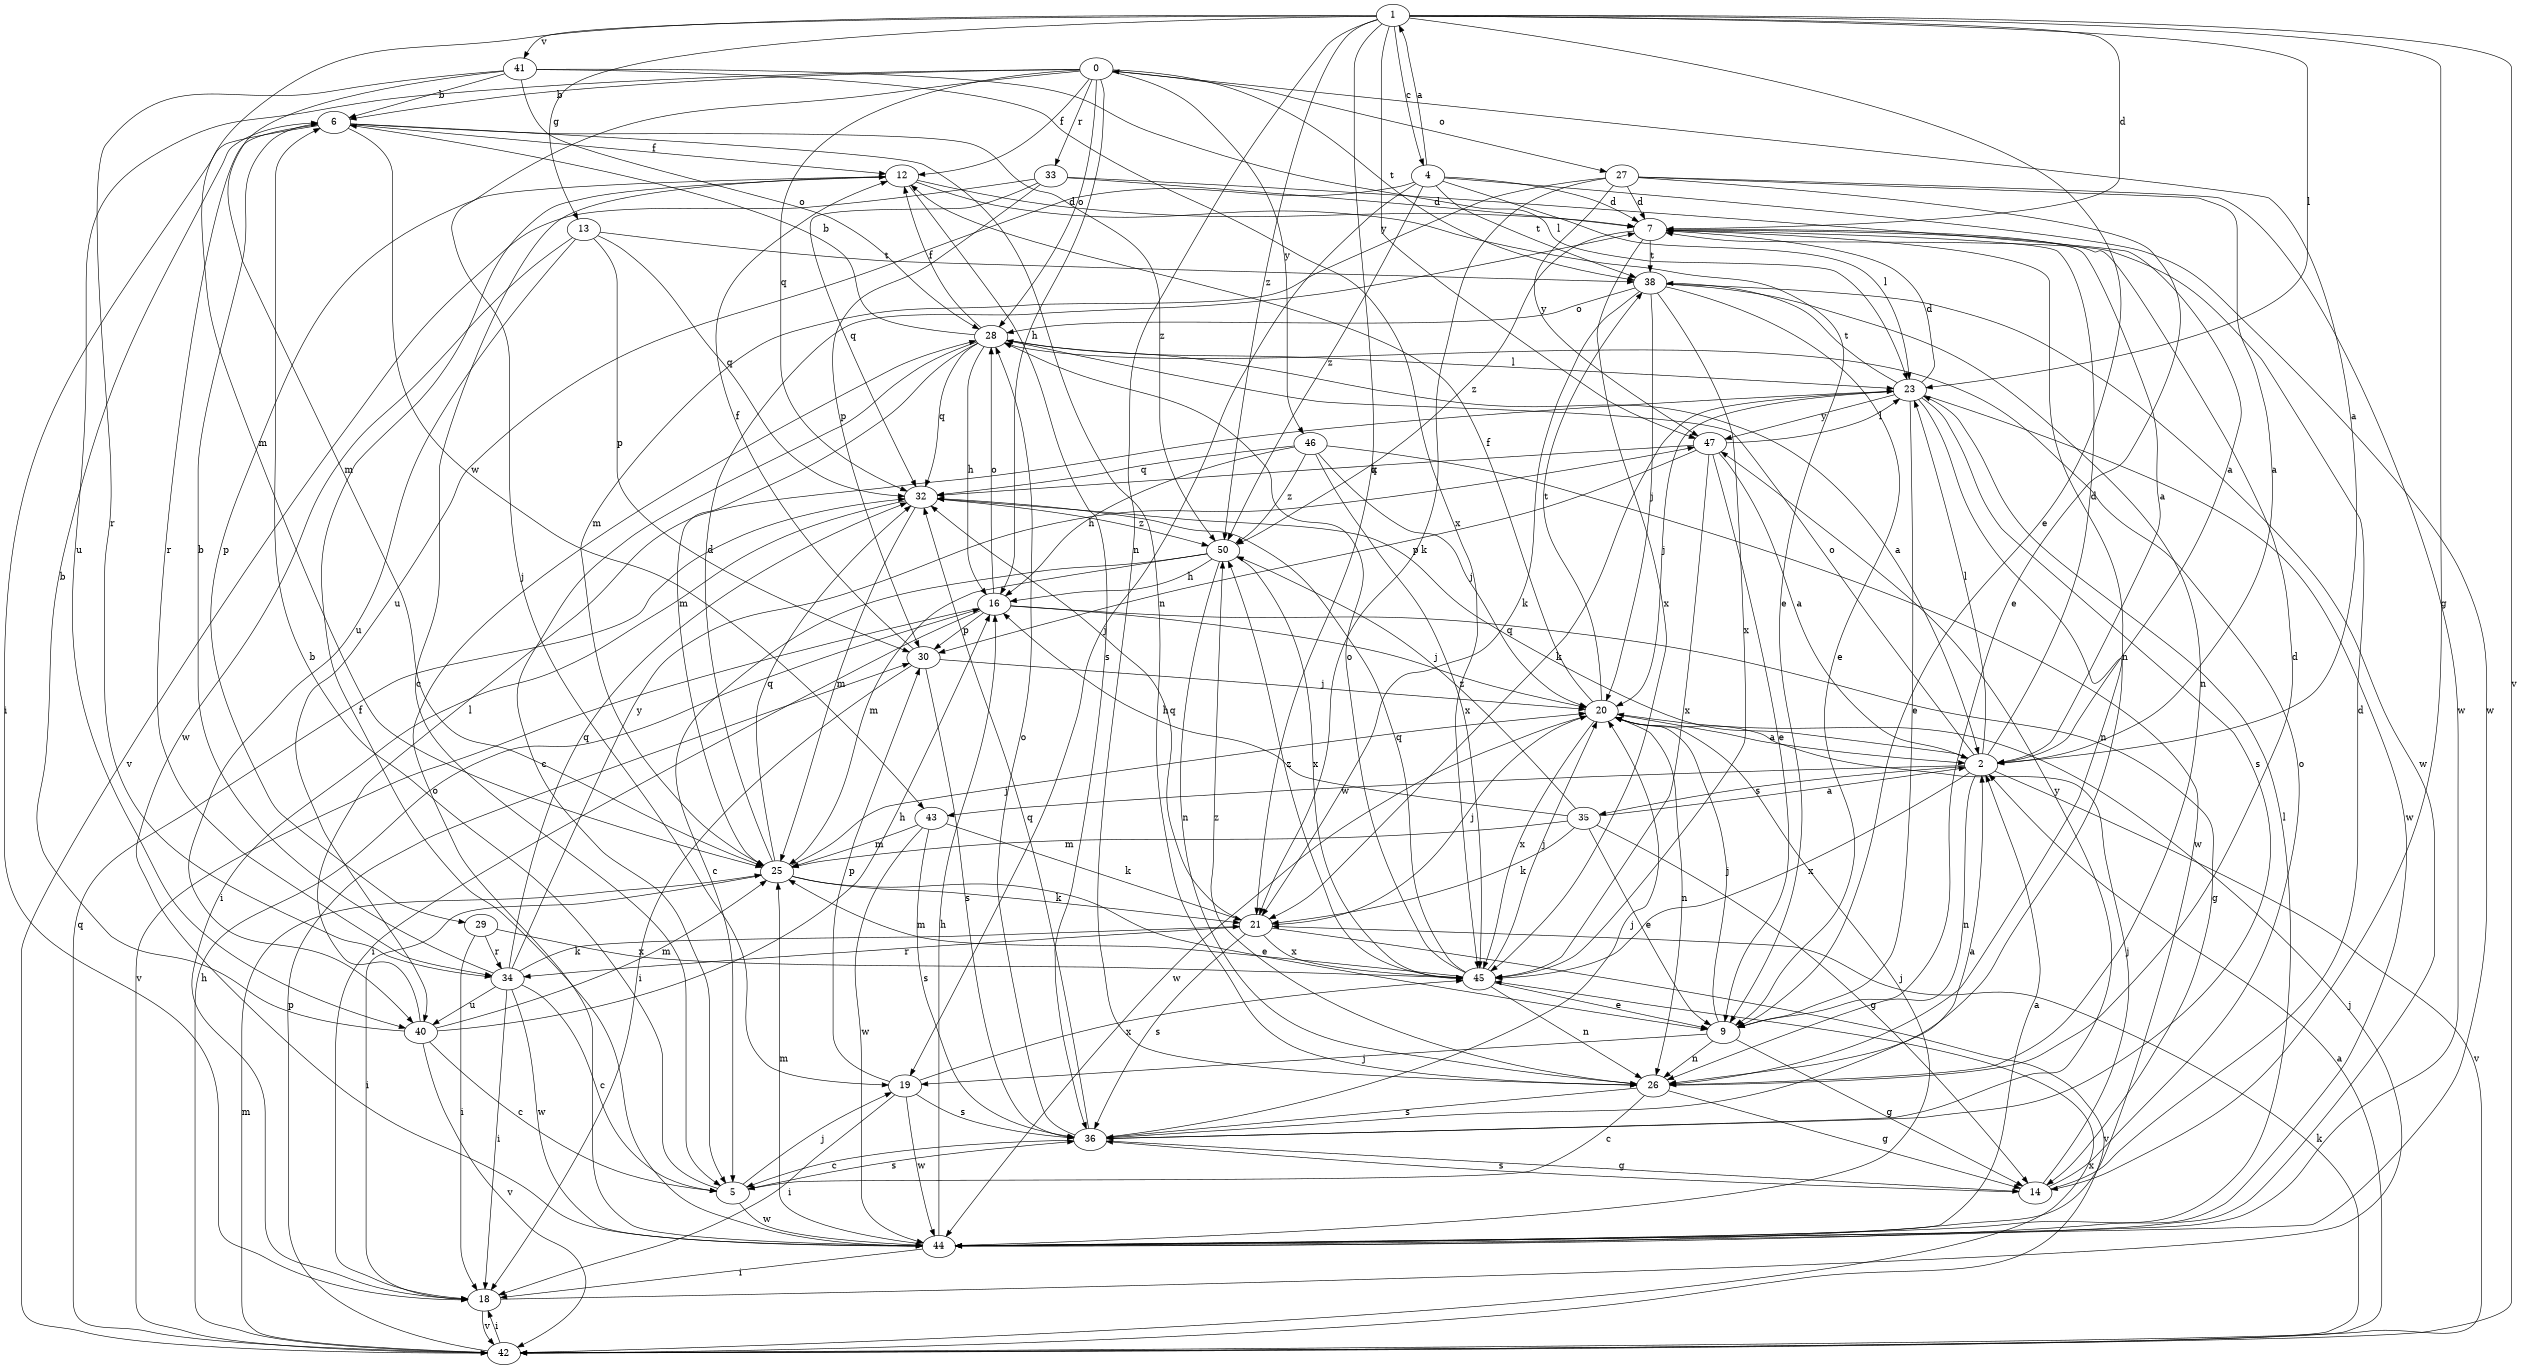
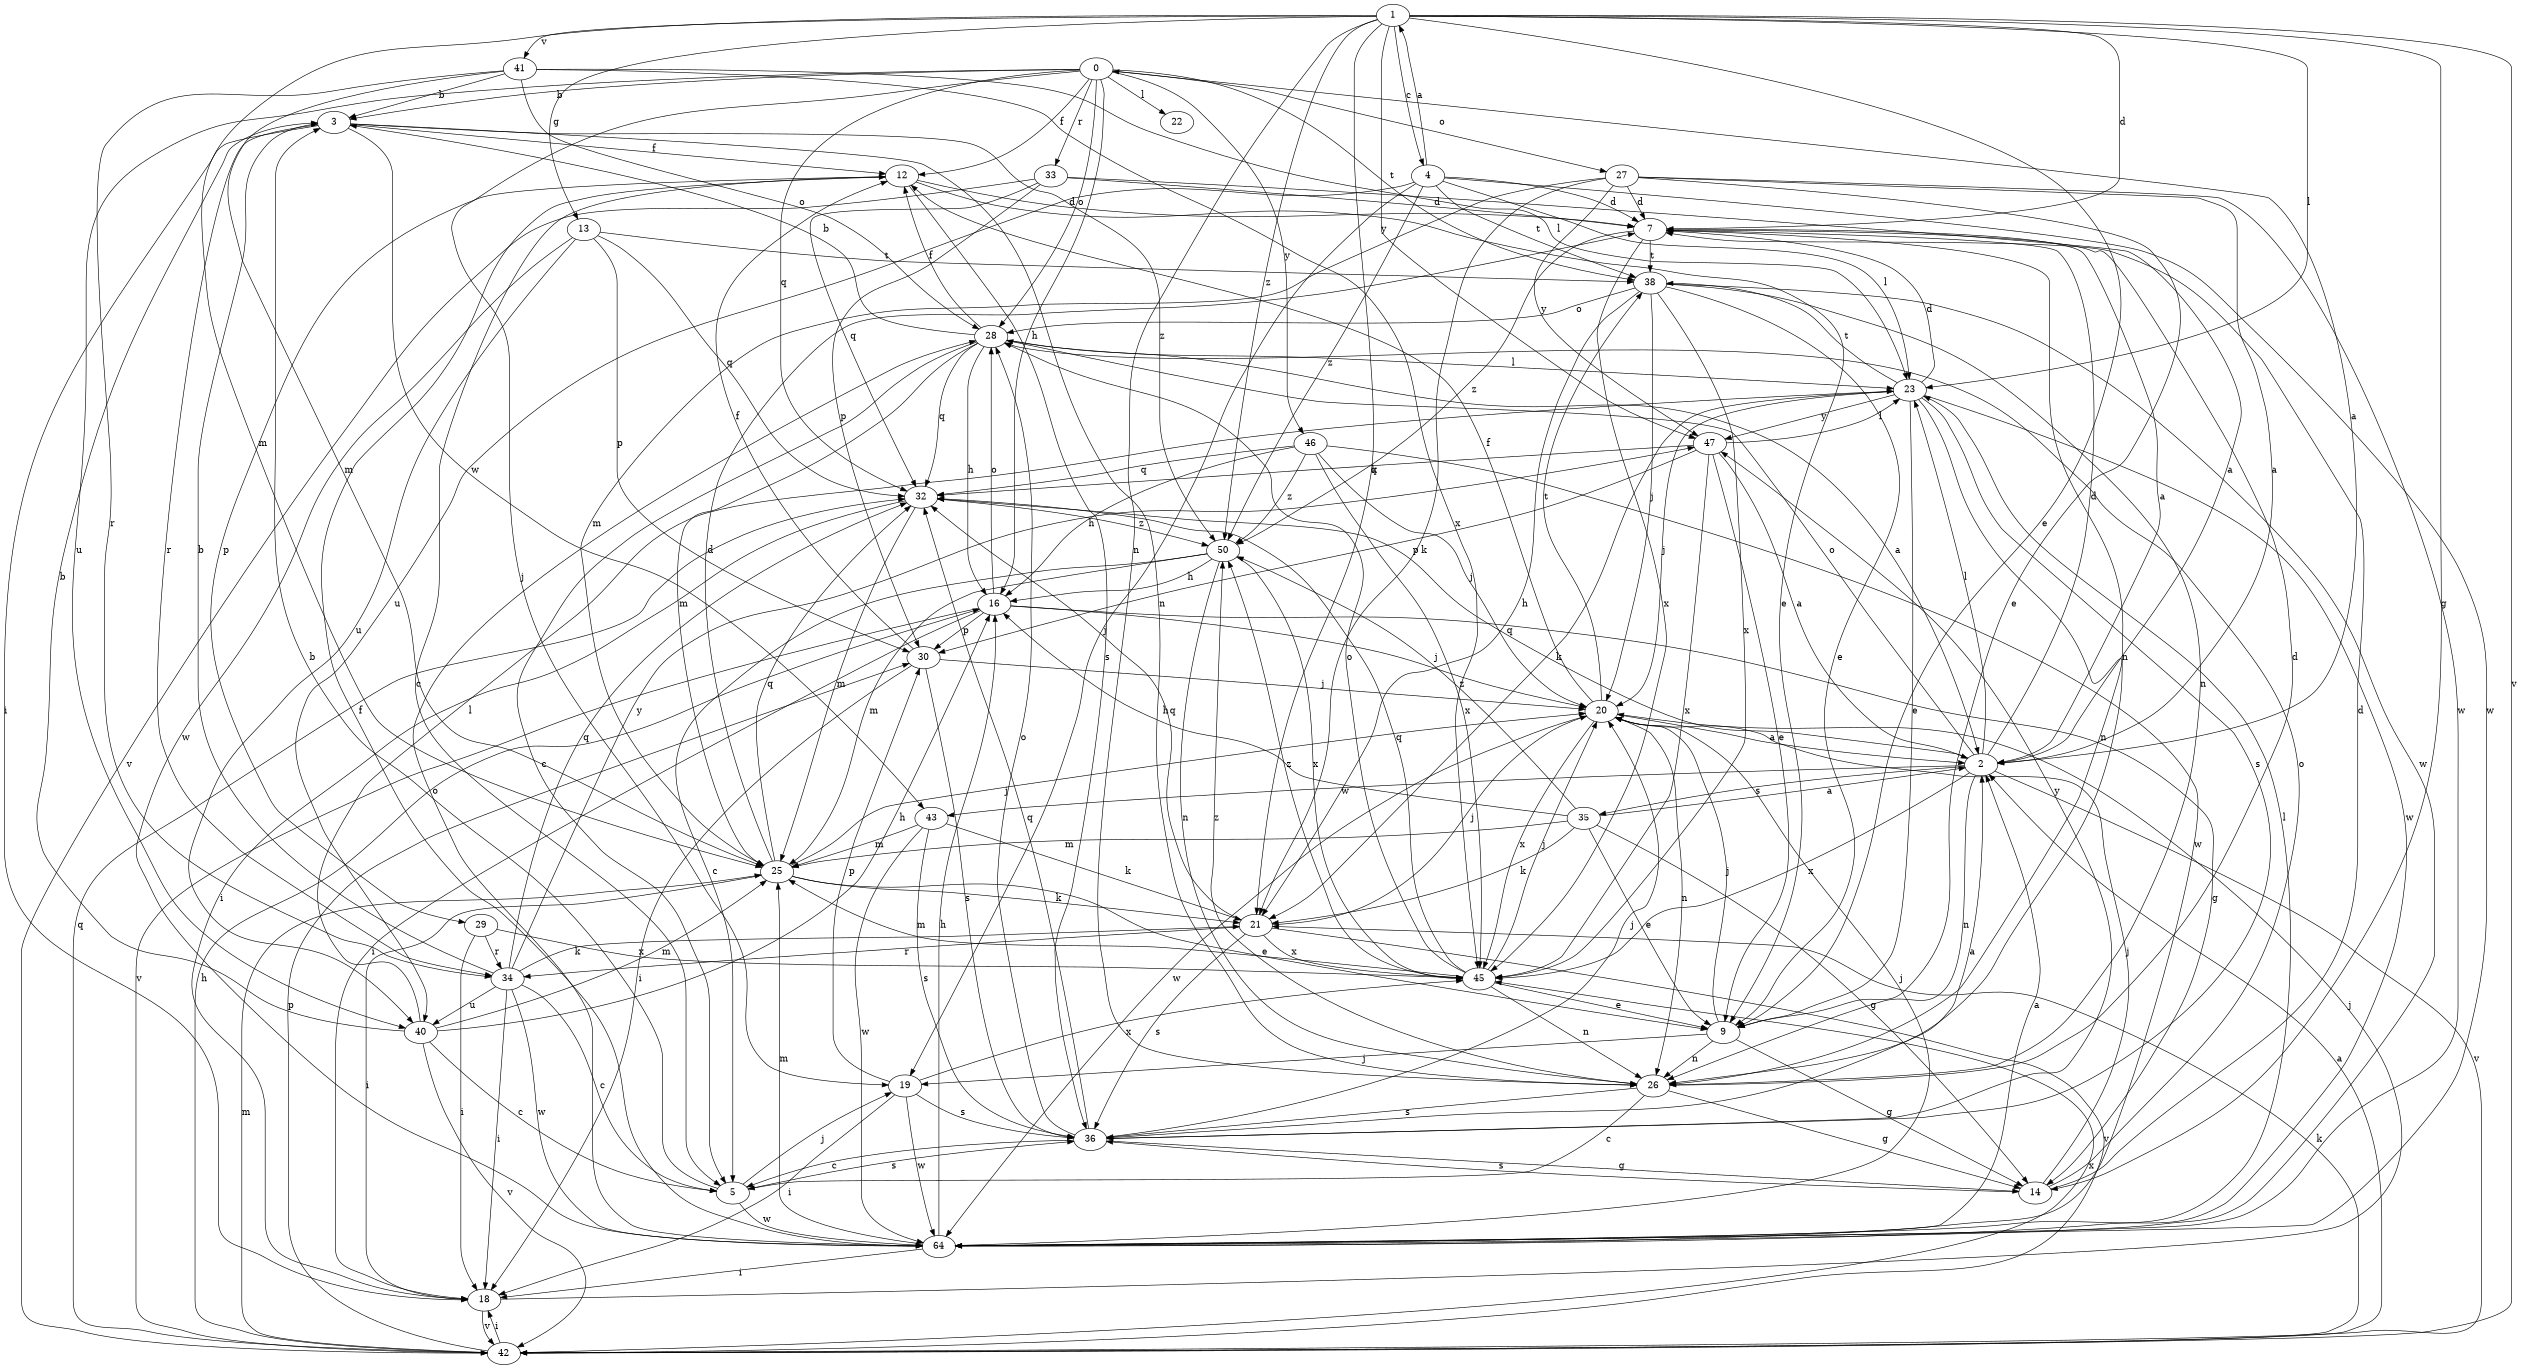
node "6": label "6" -> "3"
node "22": added
edge "38" -> "21": label "k" -> "h"
node "44": label "44" -> "64"
